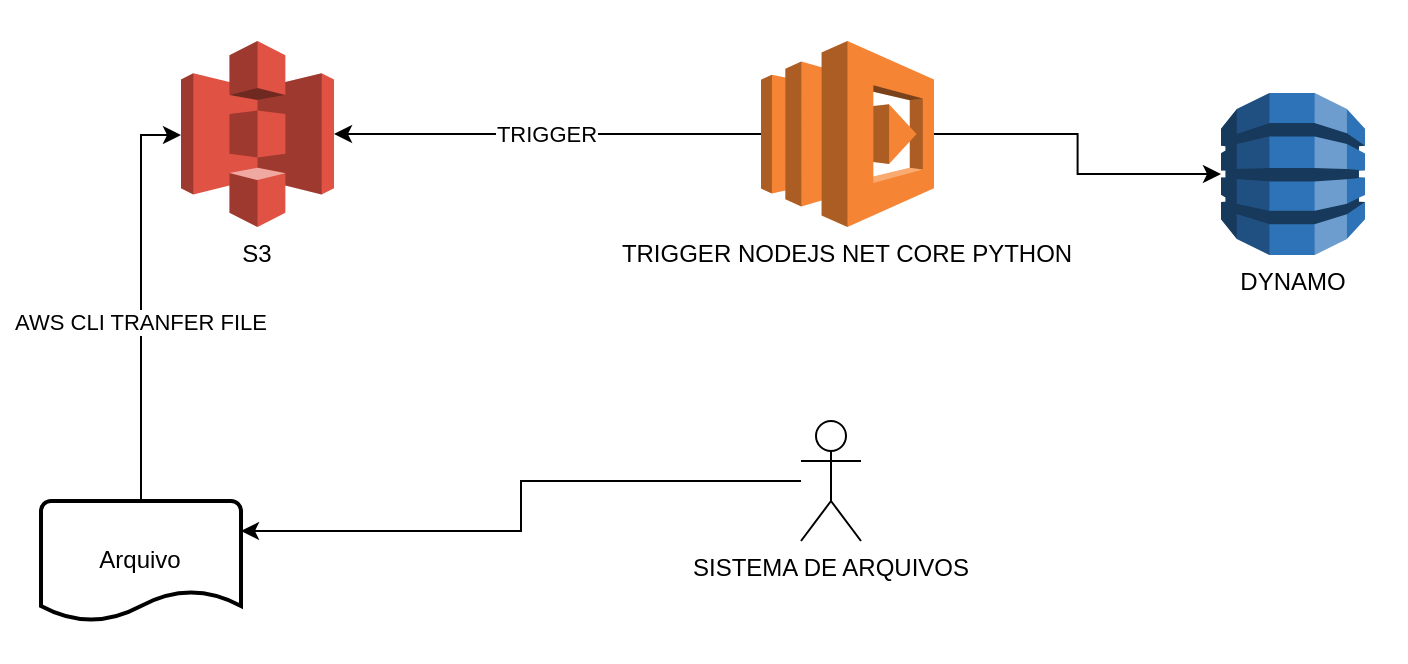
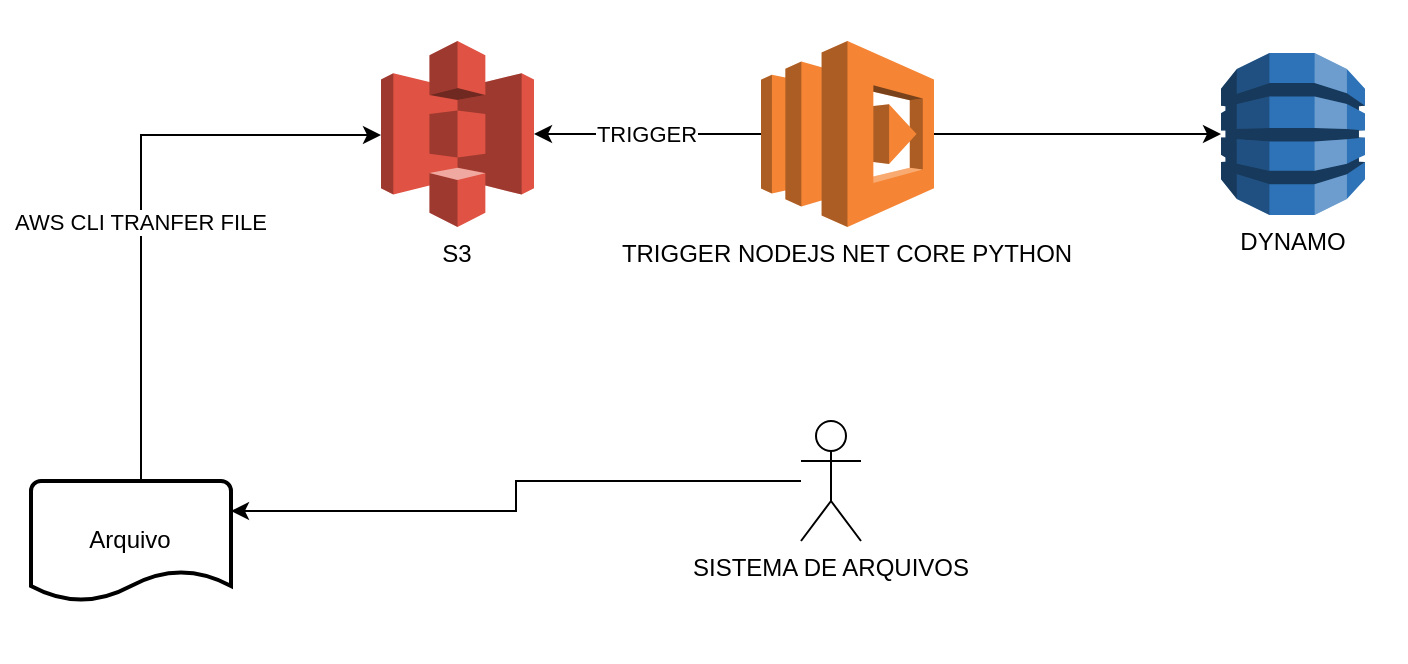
node "S3": moved (258, 134) -> (458, 134)
node "DYNAMO": moved (1293, 174) -> (1293, 134)
node "Arquivo": moved (141, 561) -> (131, 541)
